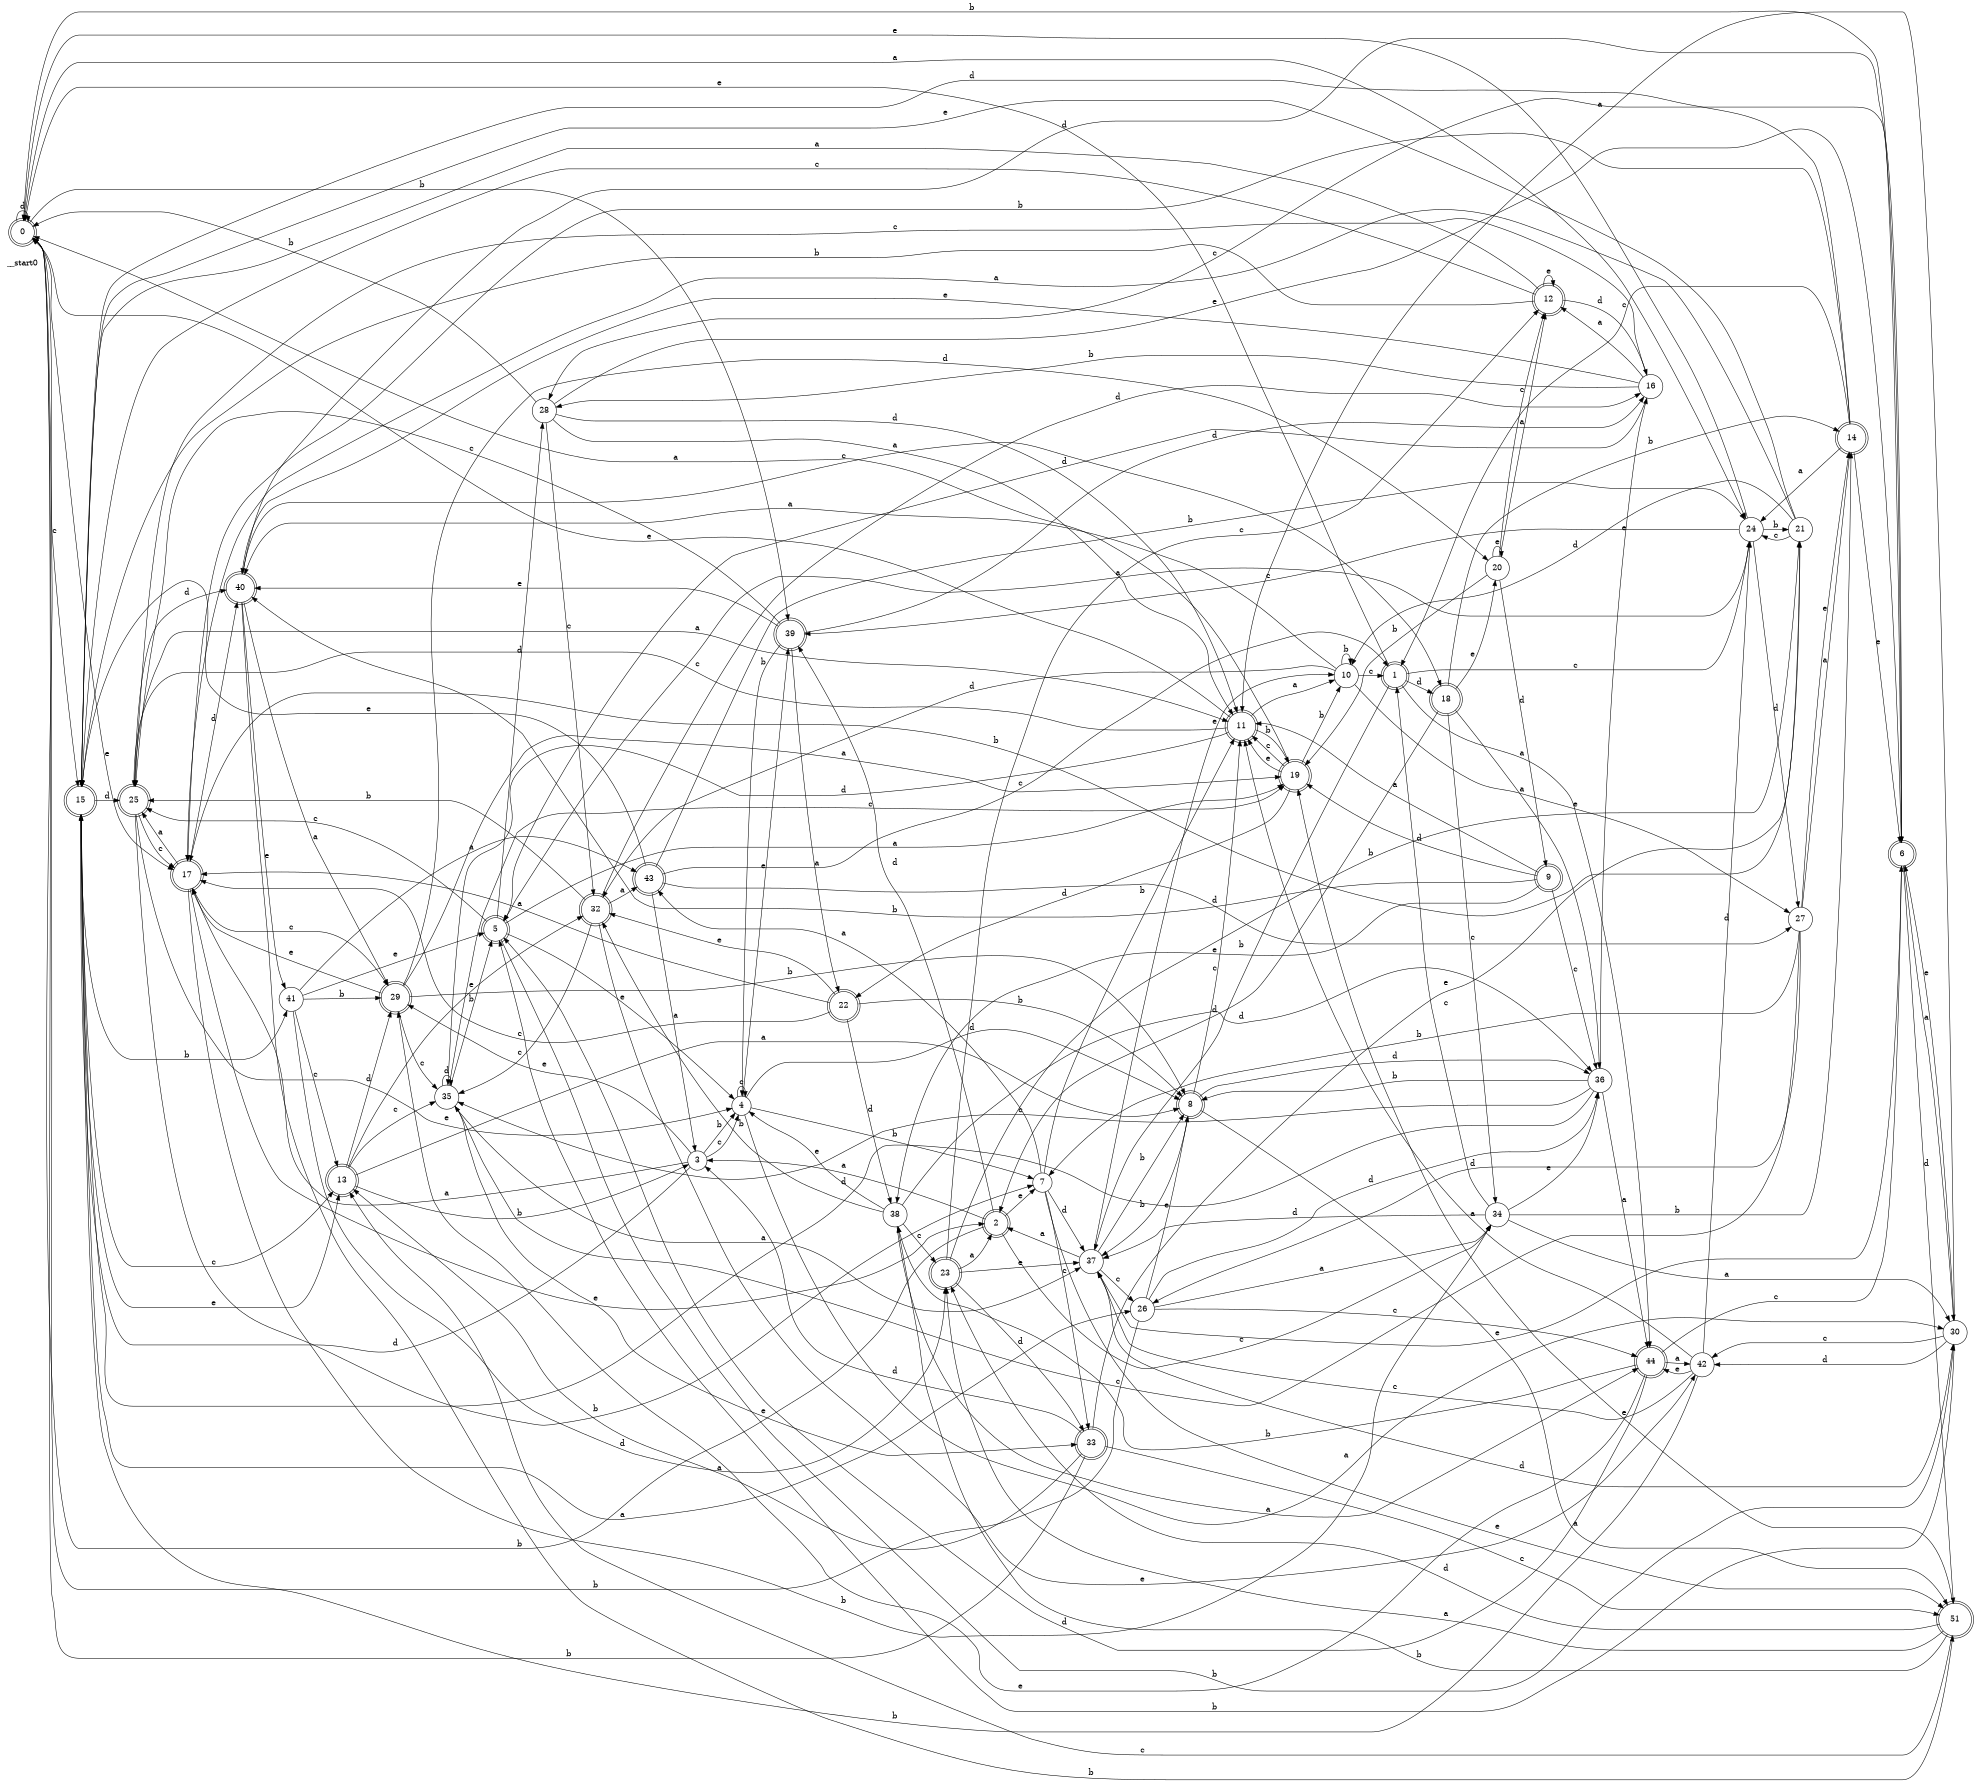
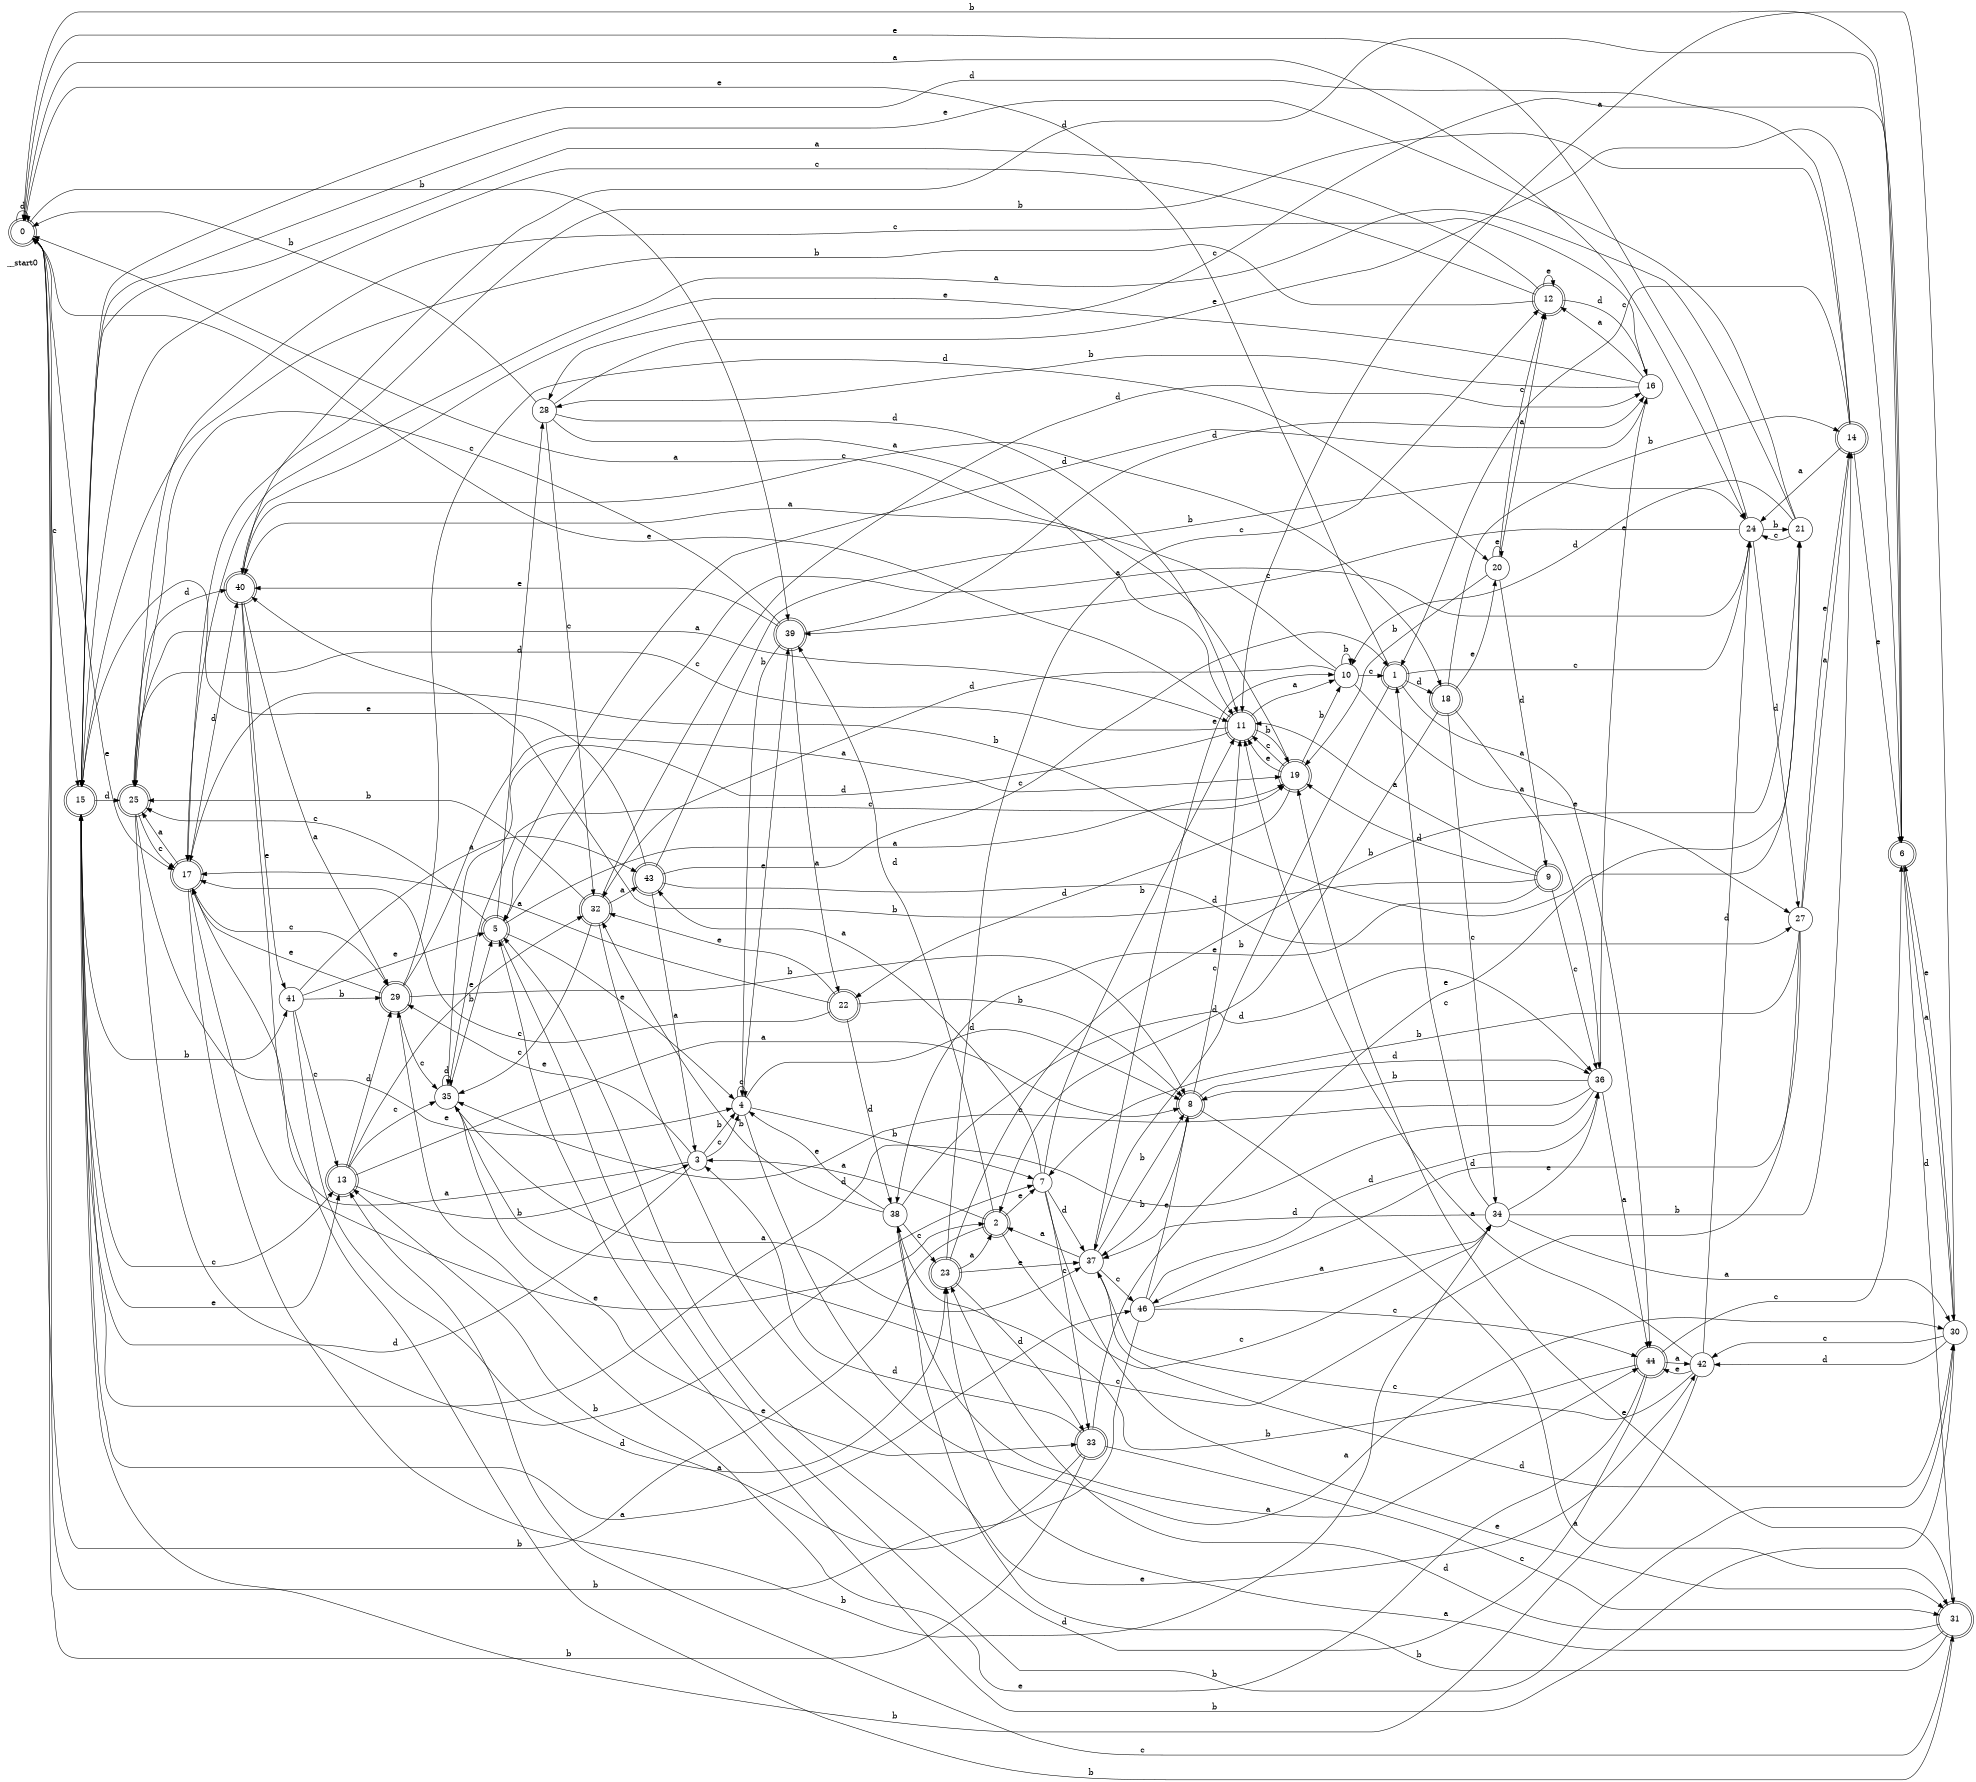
edge "6" -> "37": removed, label "e"
node "26": label "26" -> "46"
node "51": label "51" -> "31"
